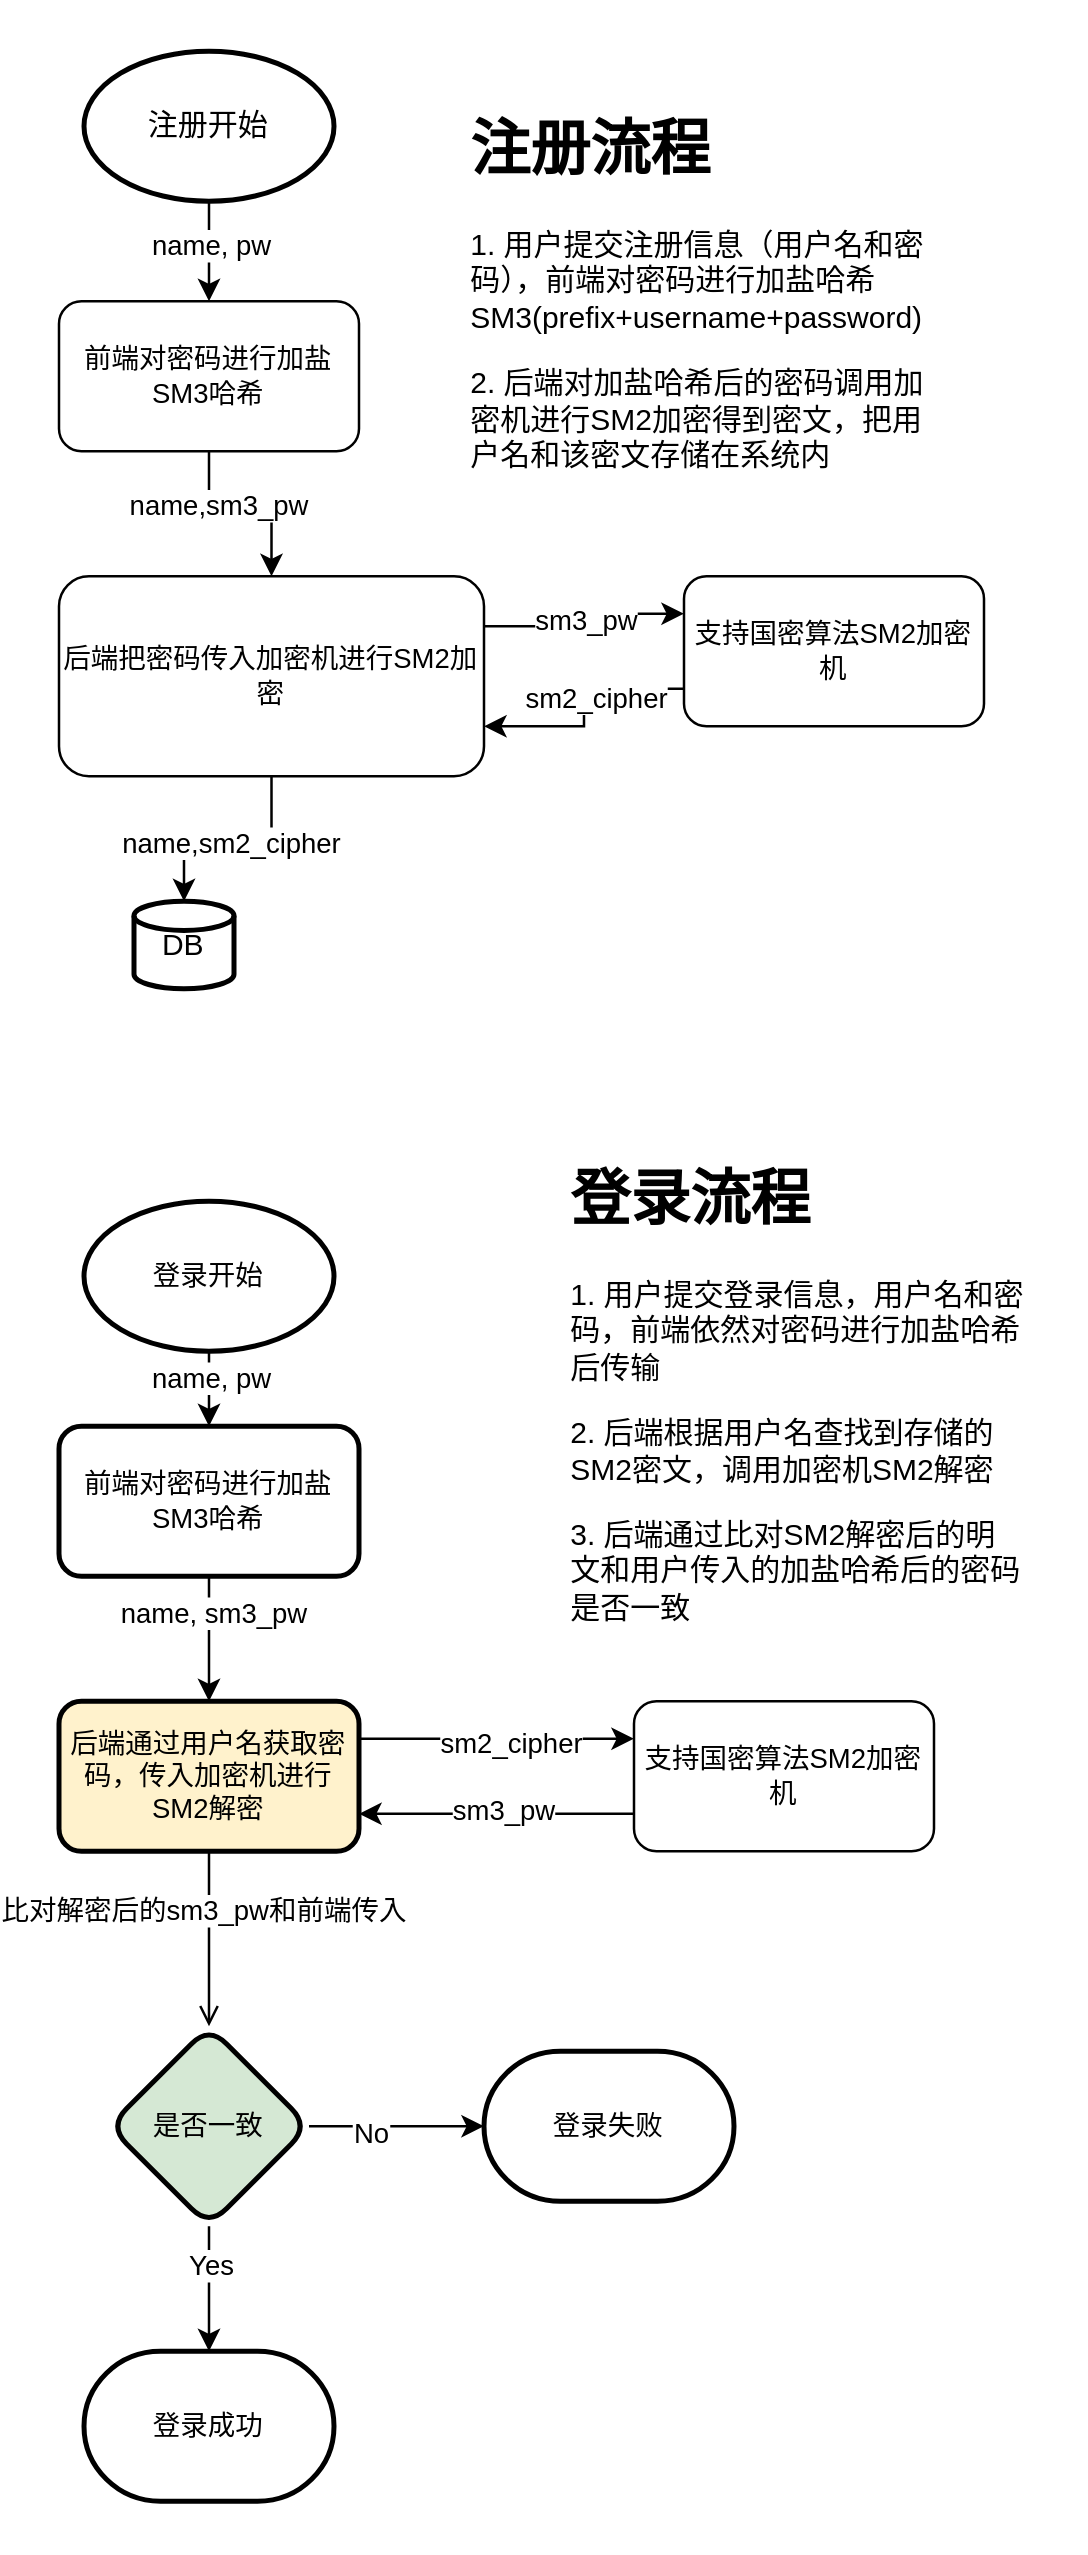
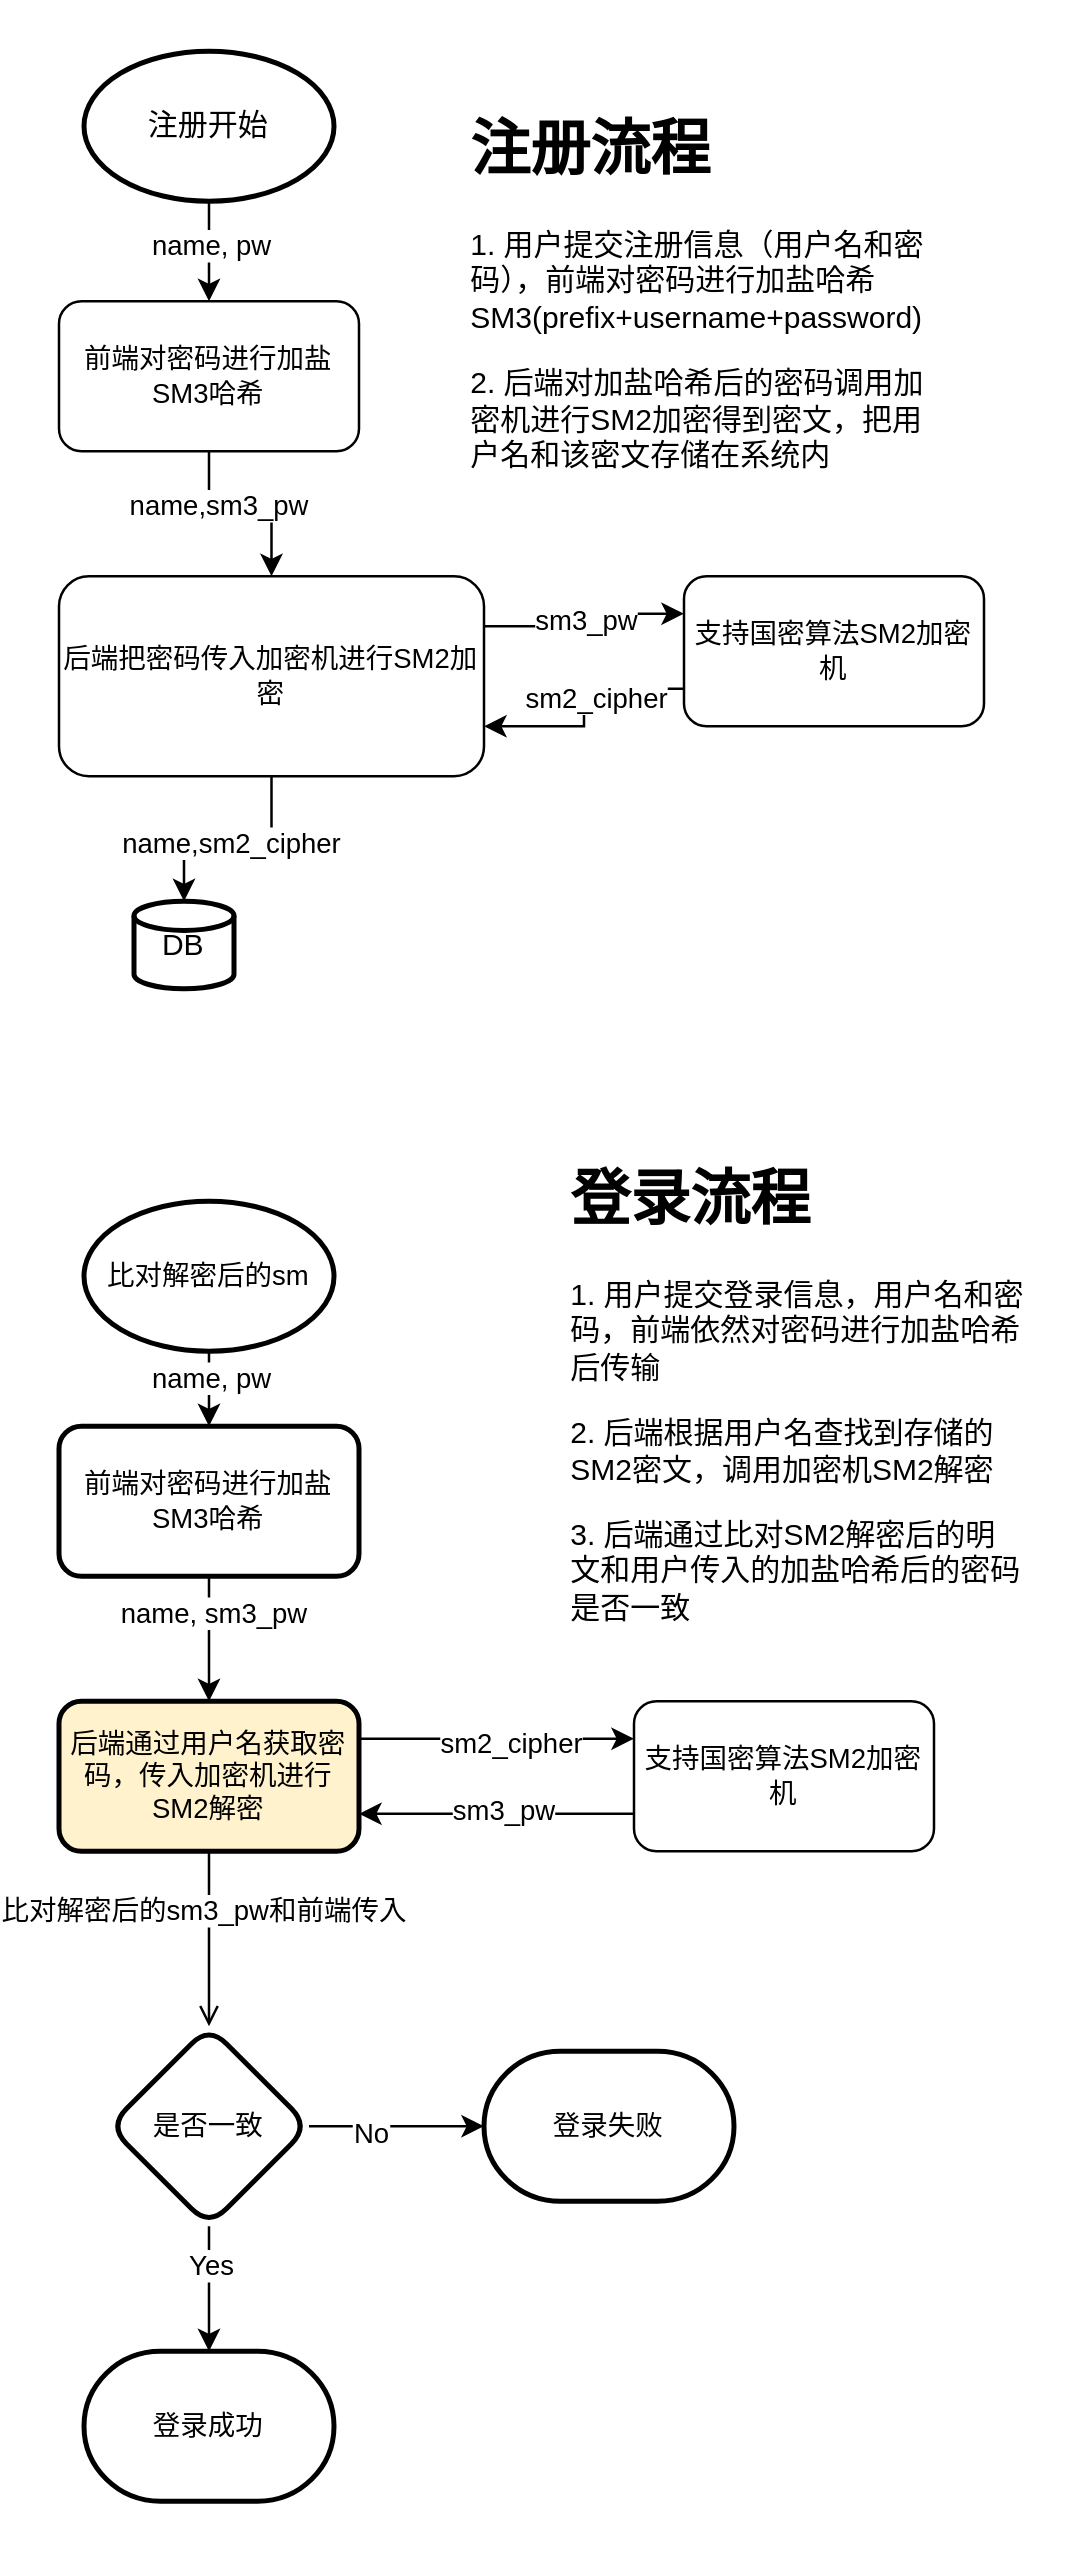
node "登录开始": label "登录开始" -> "比对解密后的sm"
node "是否一致": fillcolor #d5e8d4 -> #ffffff
